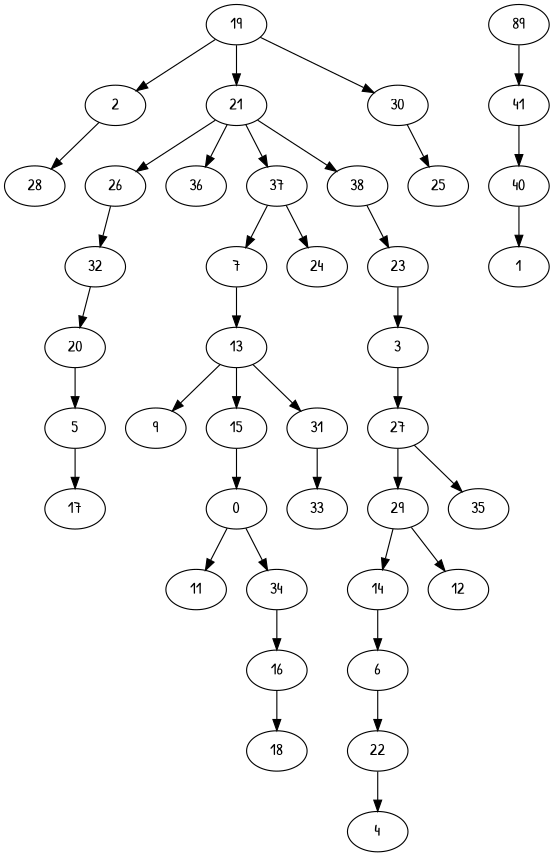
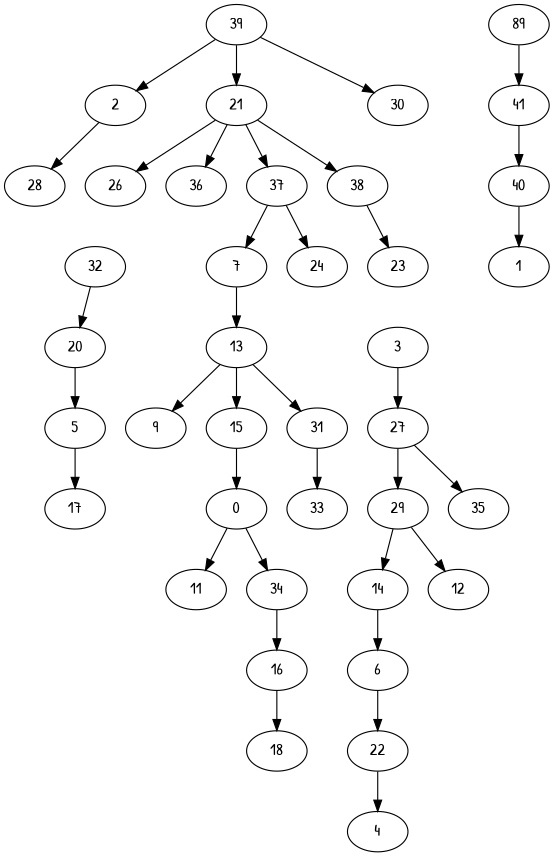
node "19": label "19" -> "39"
node "25": removed
edge "26" -> "32": removed
edge "23" -> "3": removed
